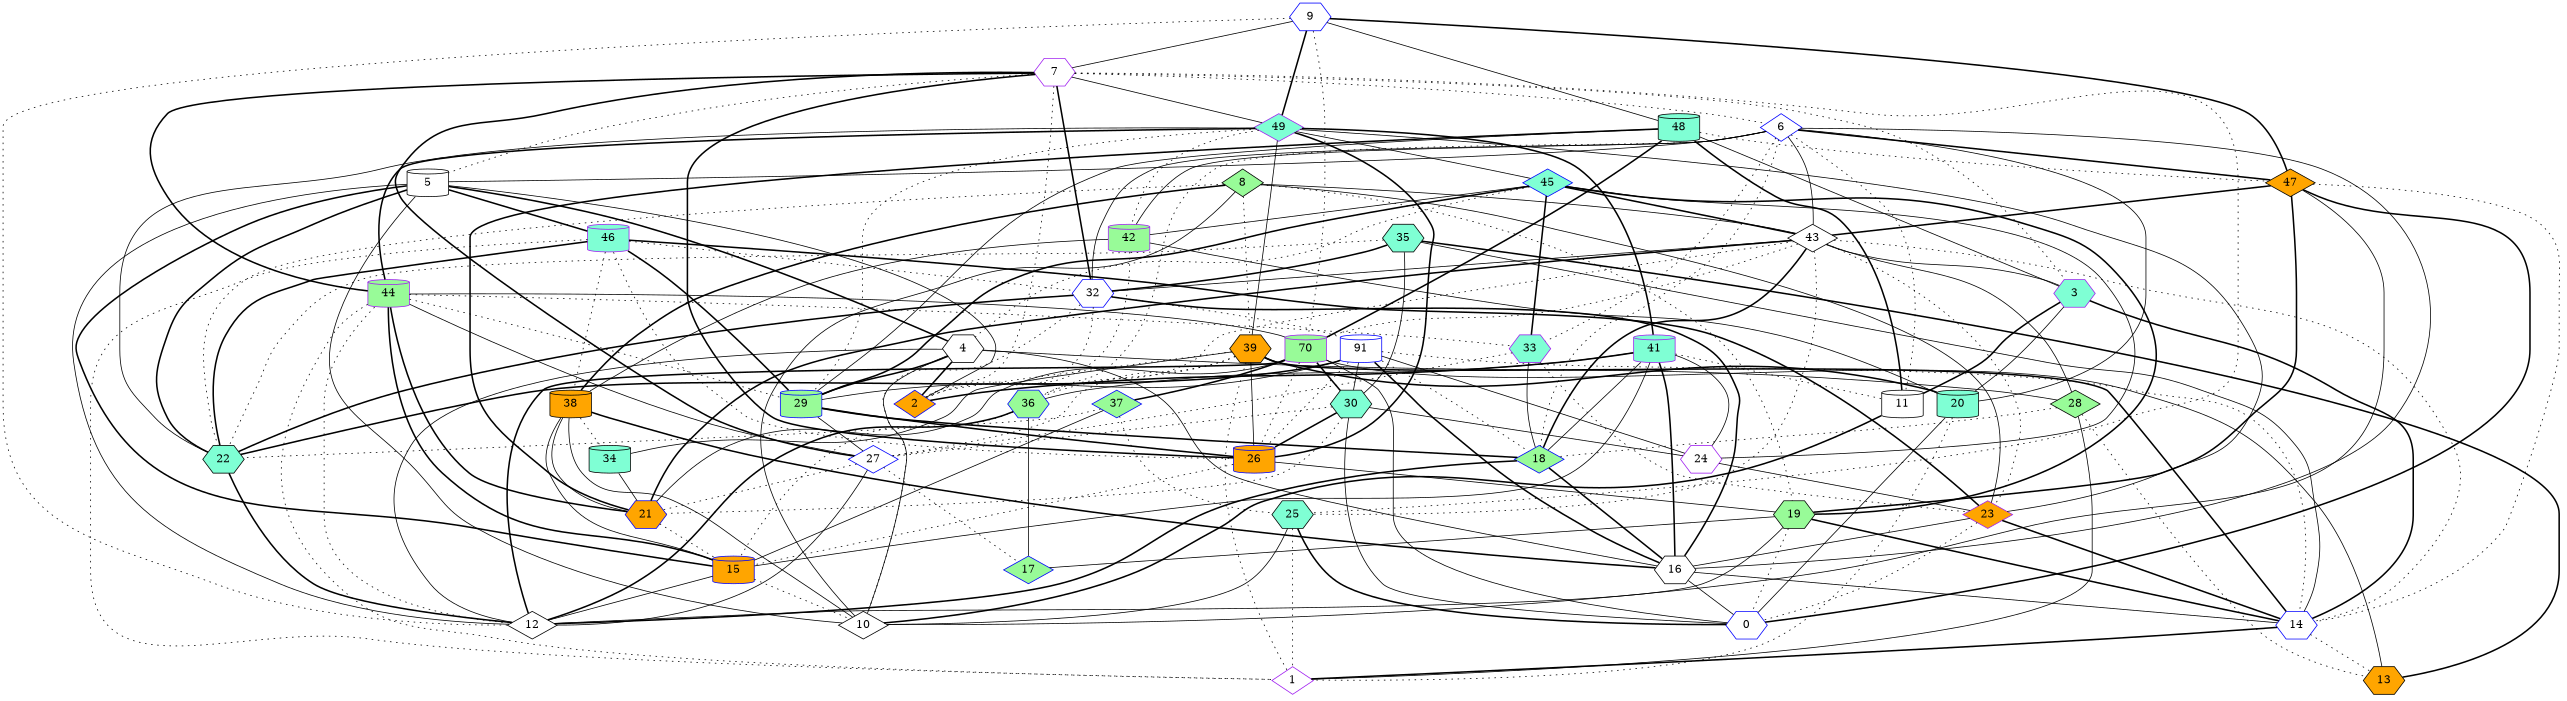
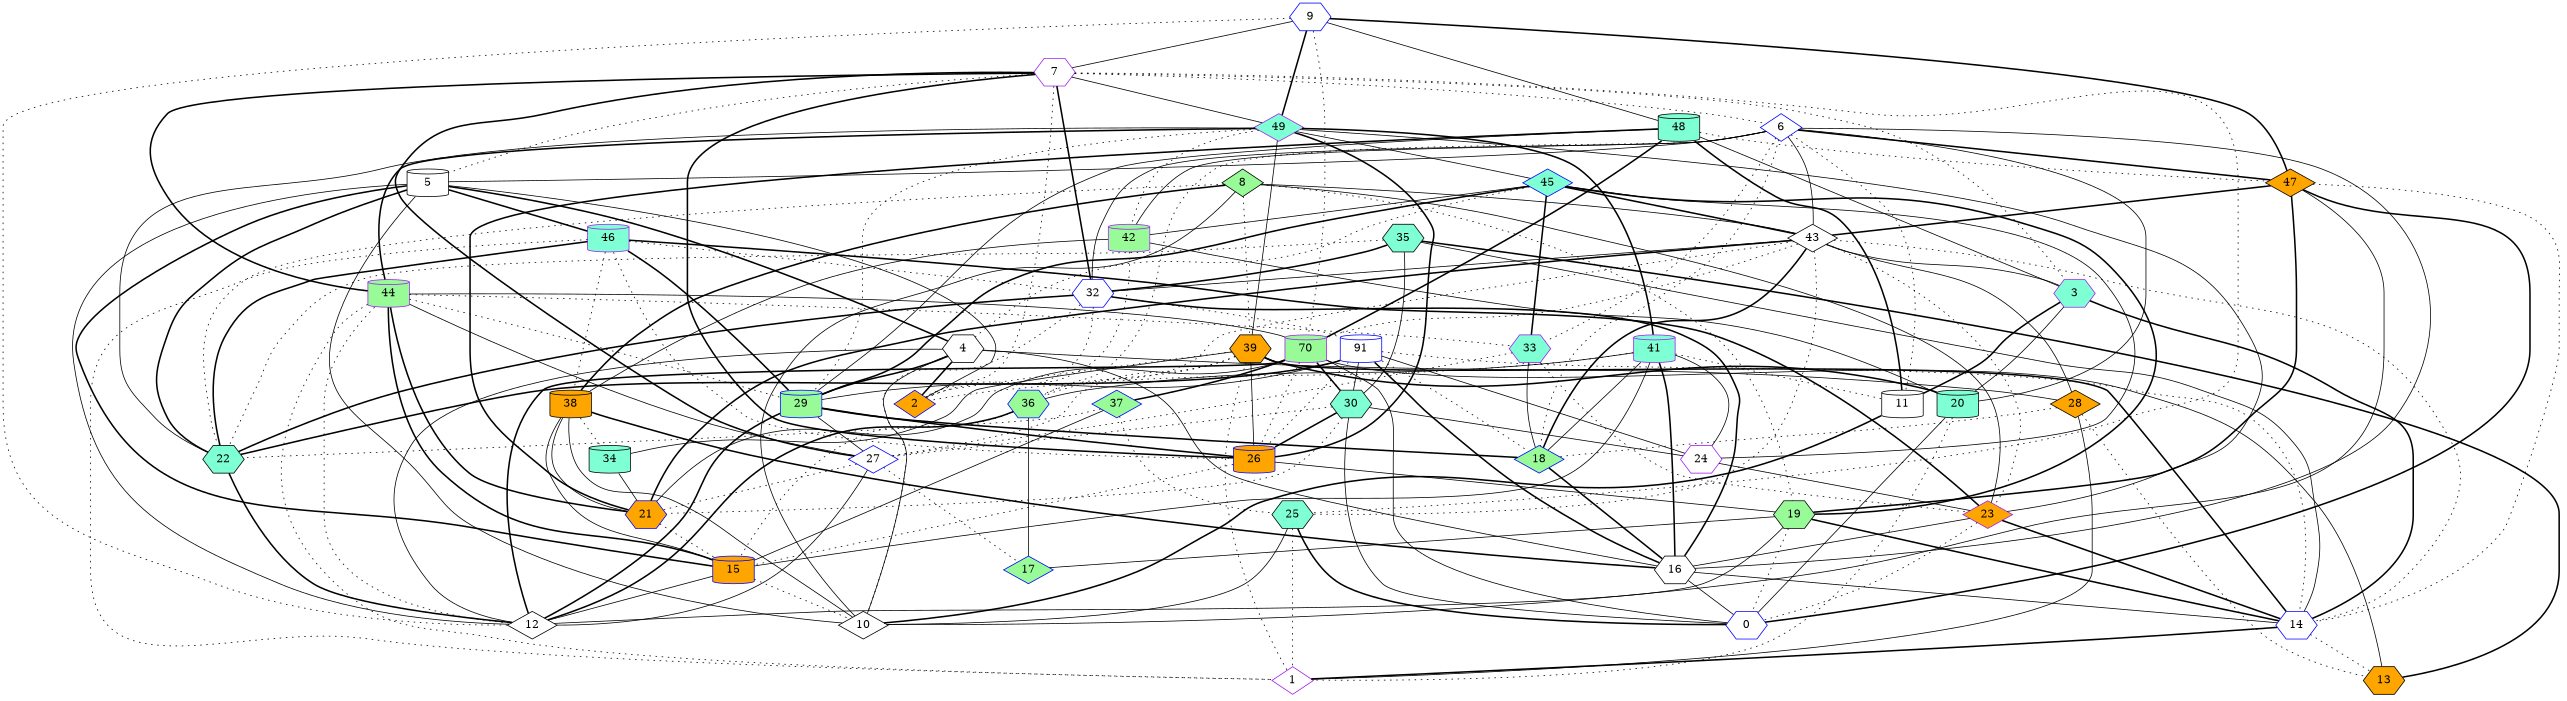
edge "41" -- "2": style bold -> dotted
node "28": fillcolor palegreen -> orange
edge "18" -- "12": now "29" -- "12"
